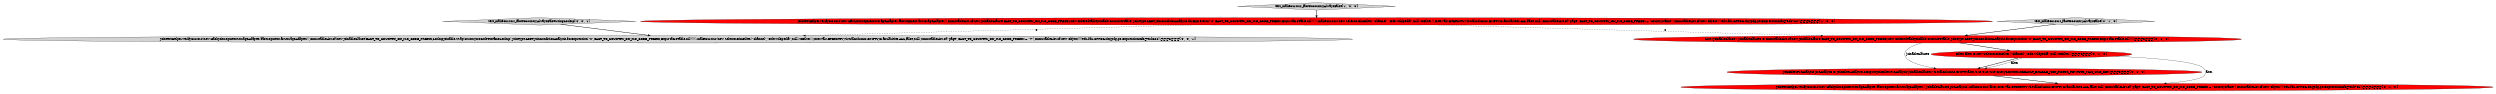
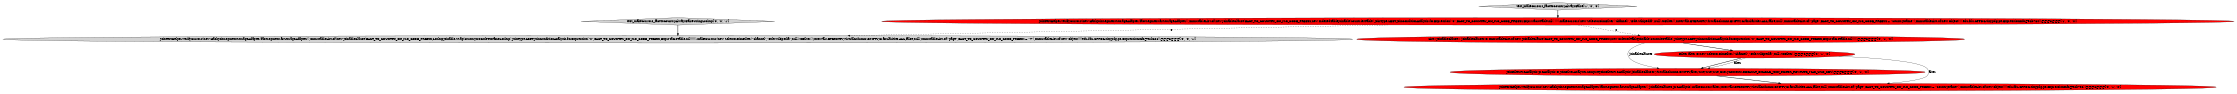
node "test_makeCursors_factToCountryAlwaysFalse['0', '1', '0']": removed
